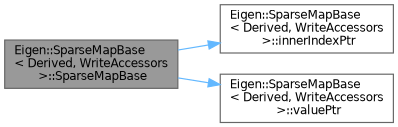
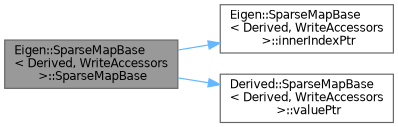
node "Eigen::SparseMapBase < Derived, WriteAccessors >::valuePtr": label "Eigen::SparseMapBase < Derived, WriteAccessors >::valuePtr" -> "Derived::SparseMapBase < Derived, WriteAccessors >::valuePtr"
